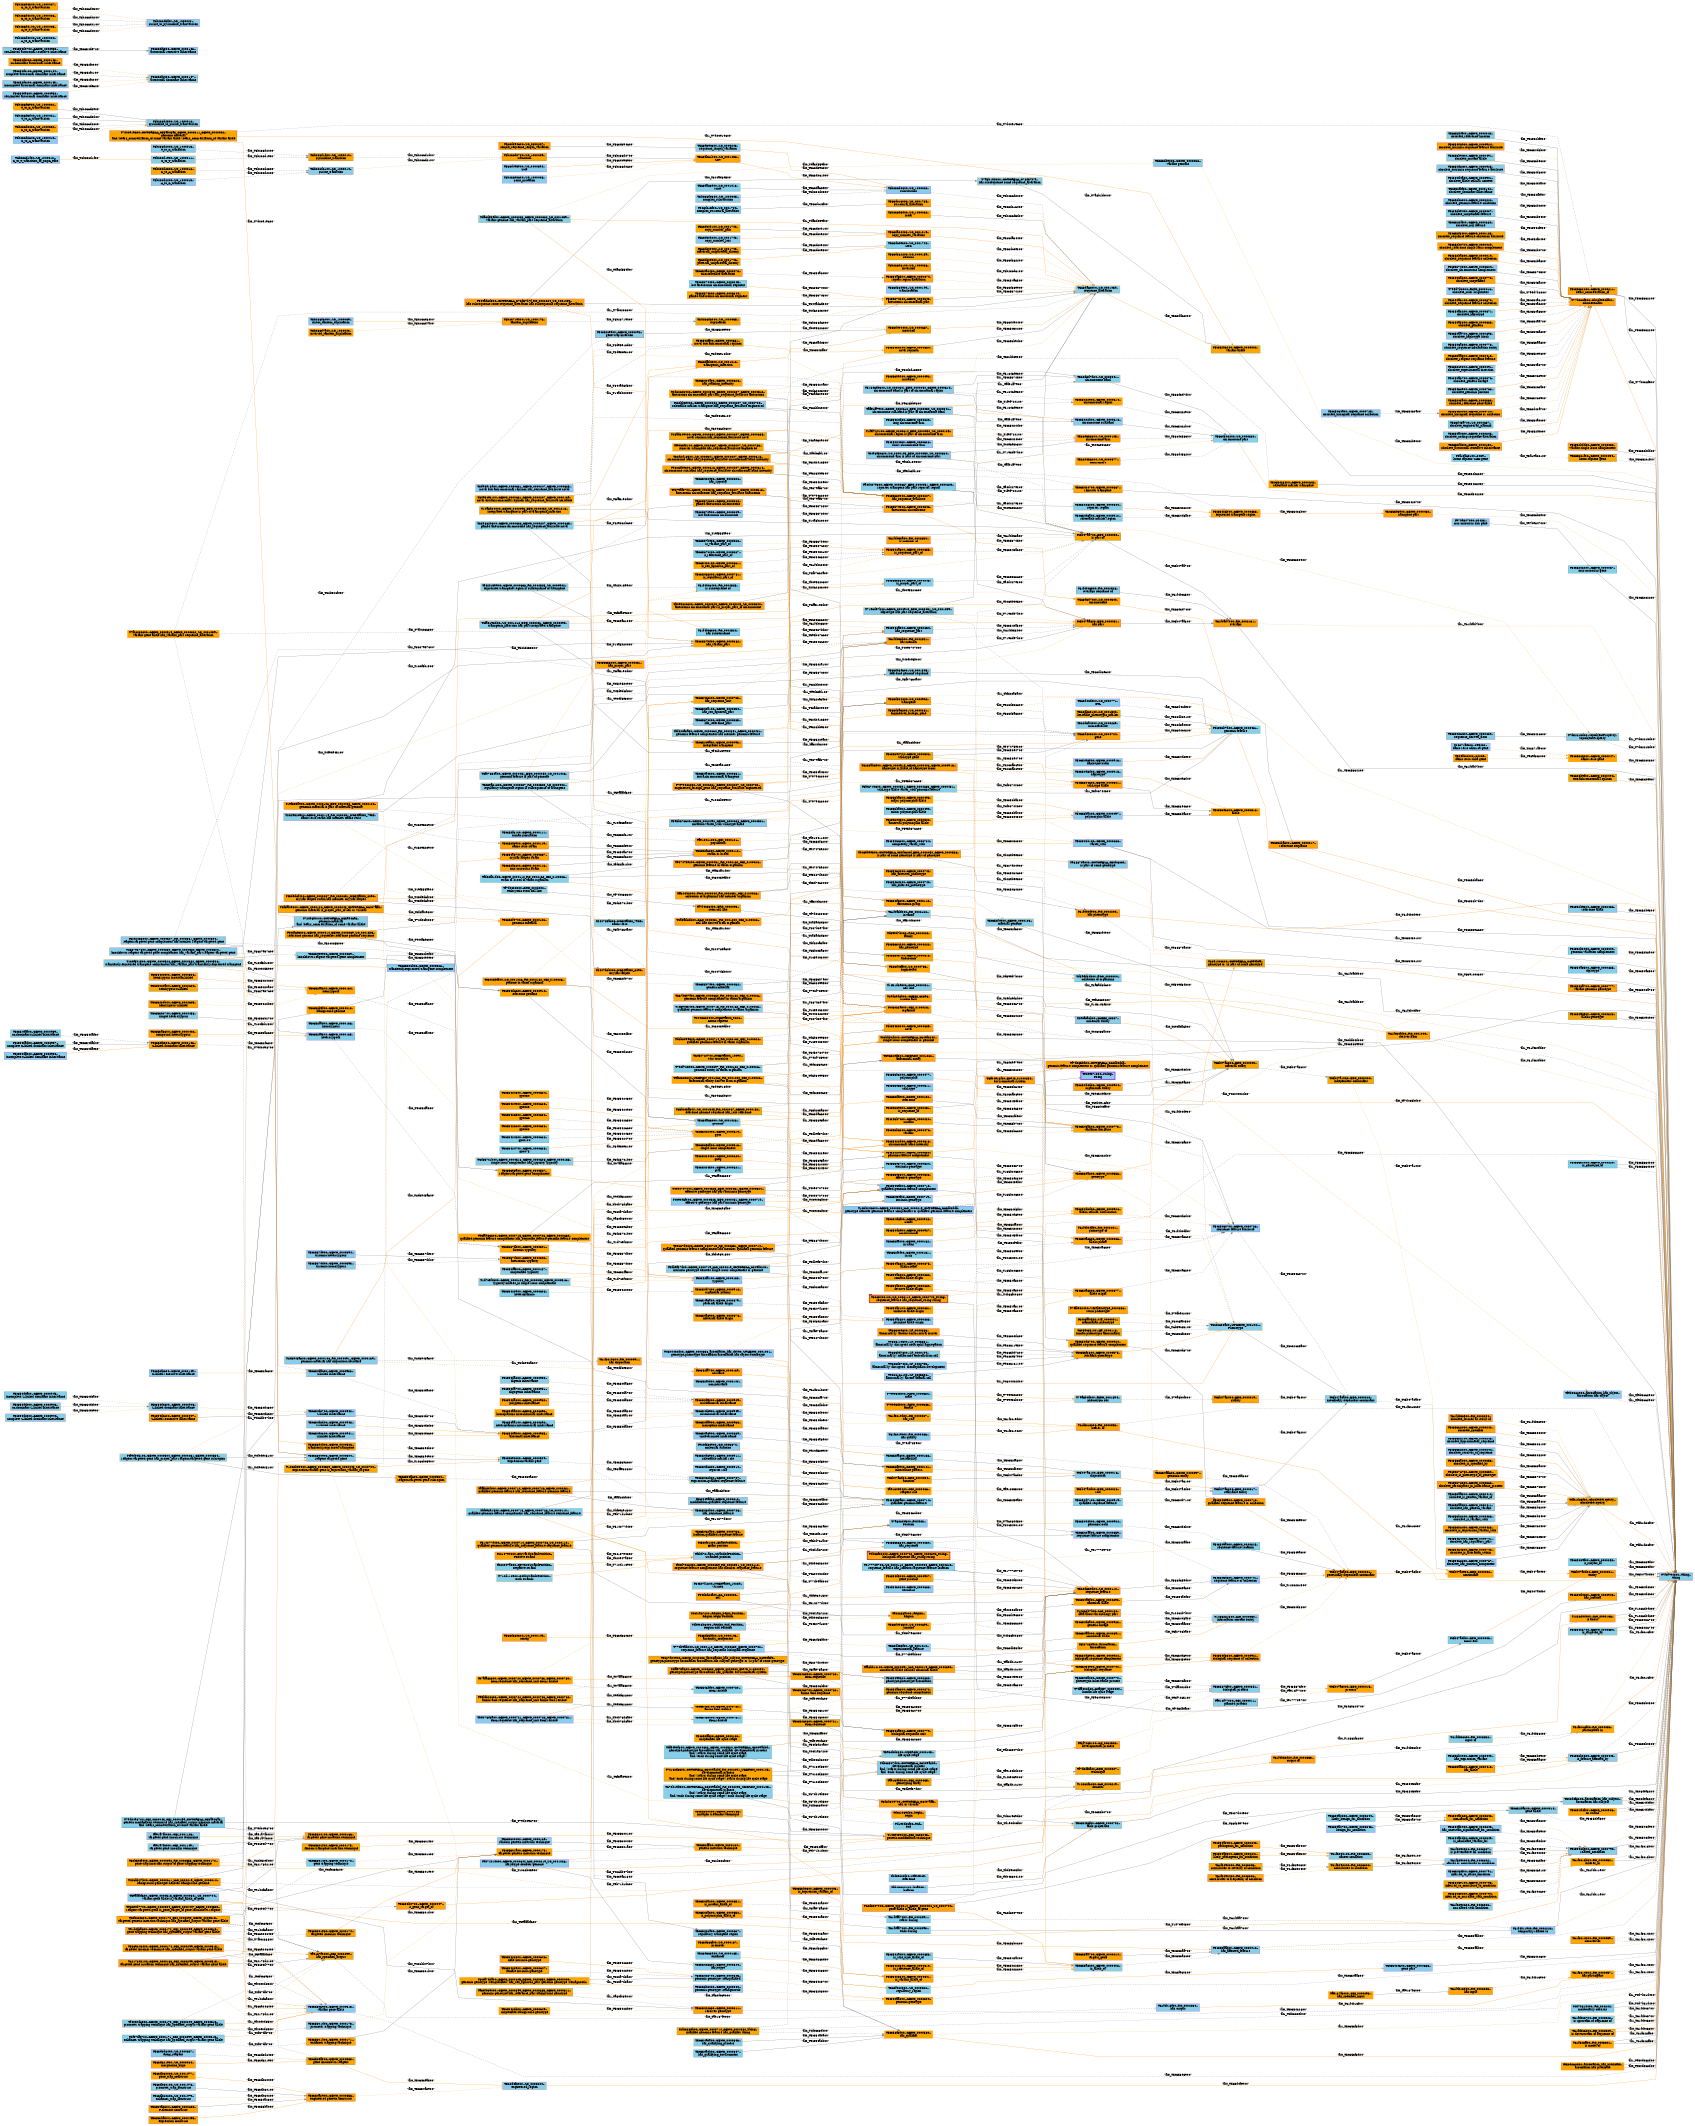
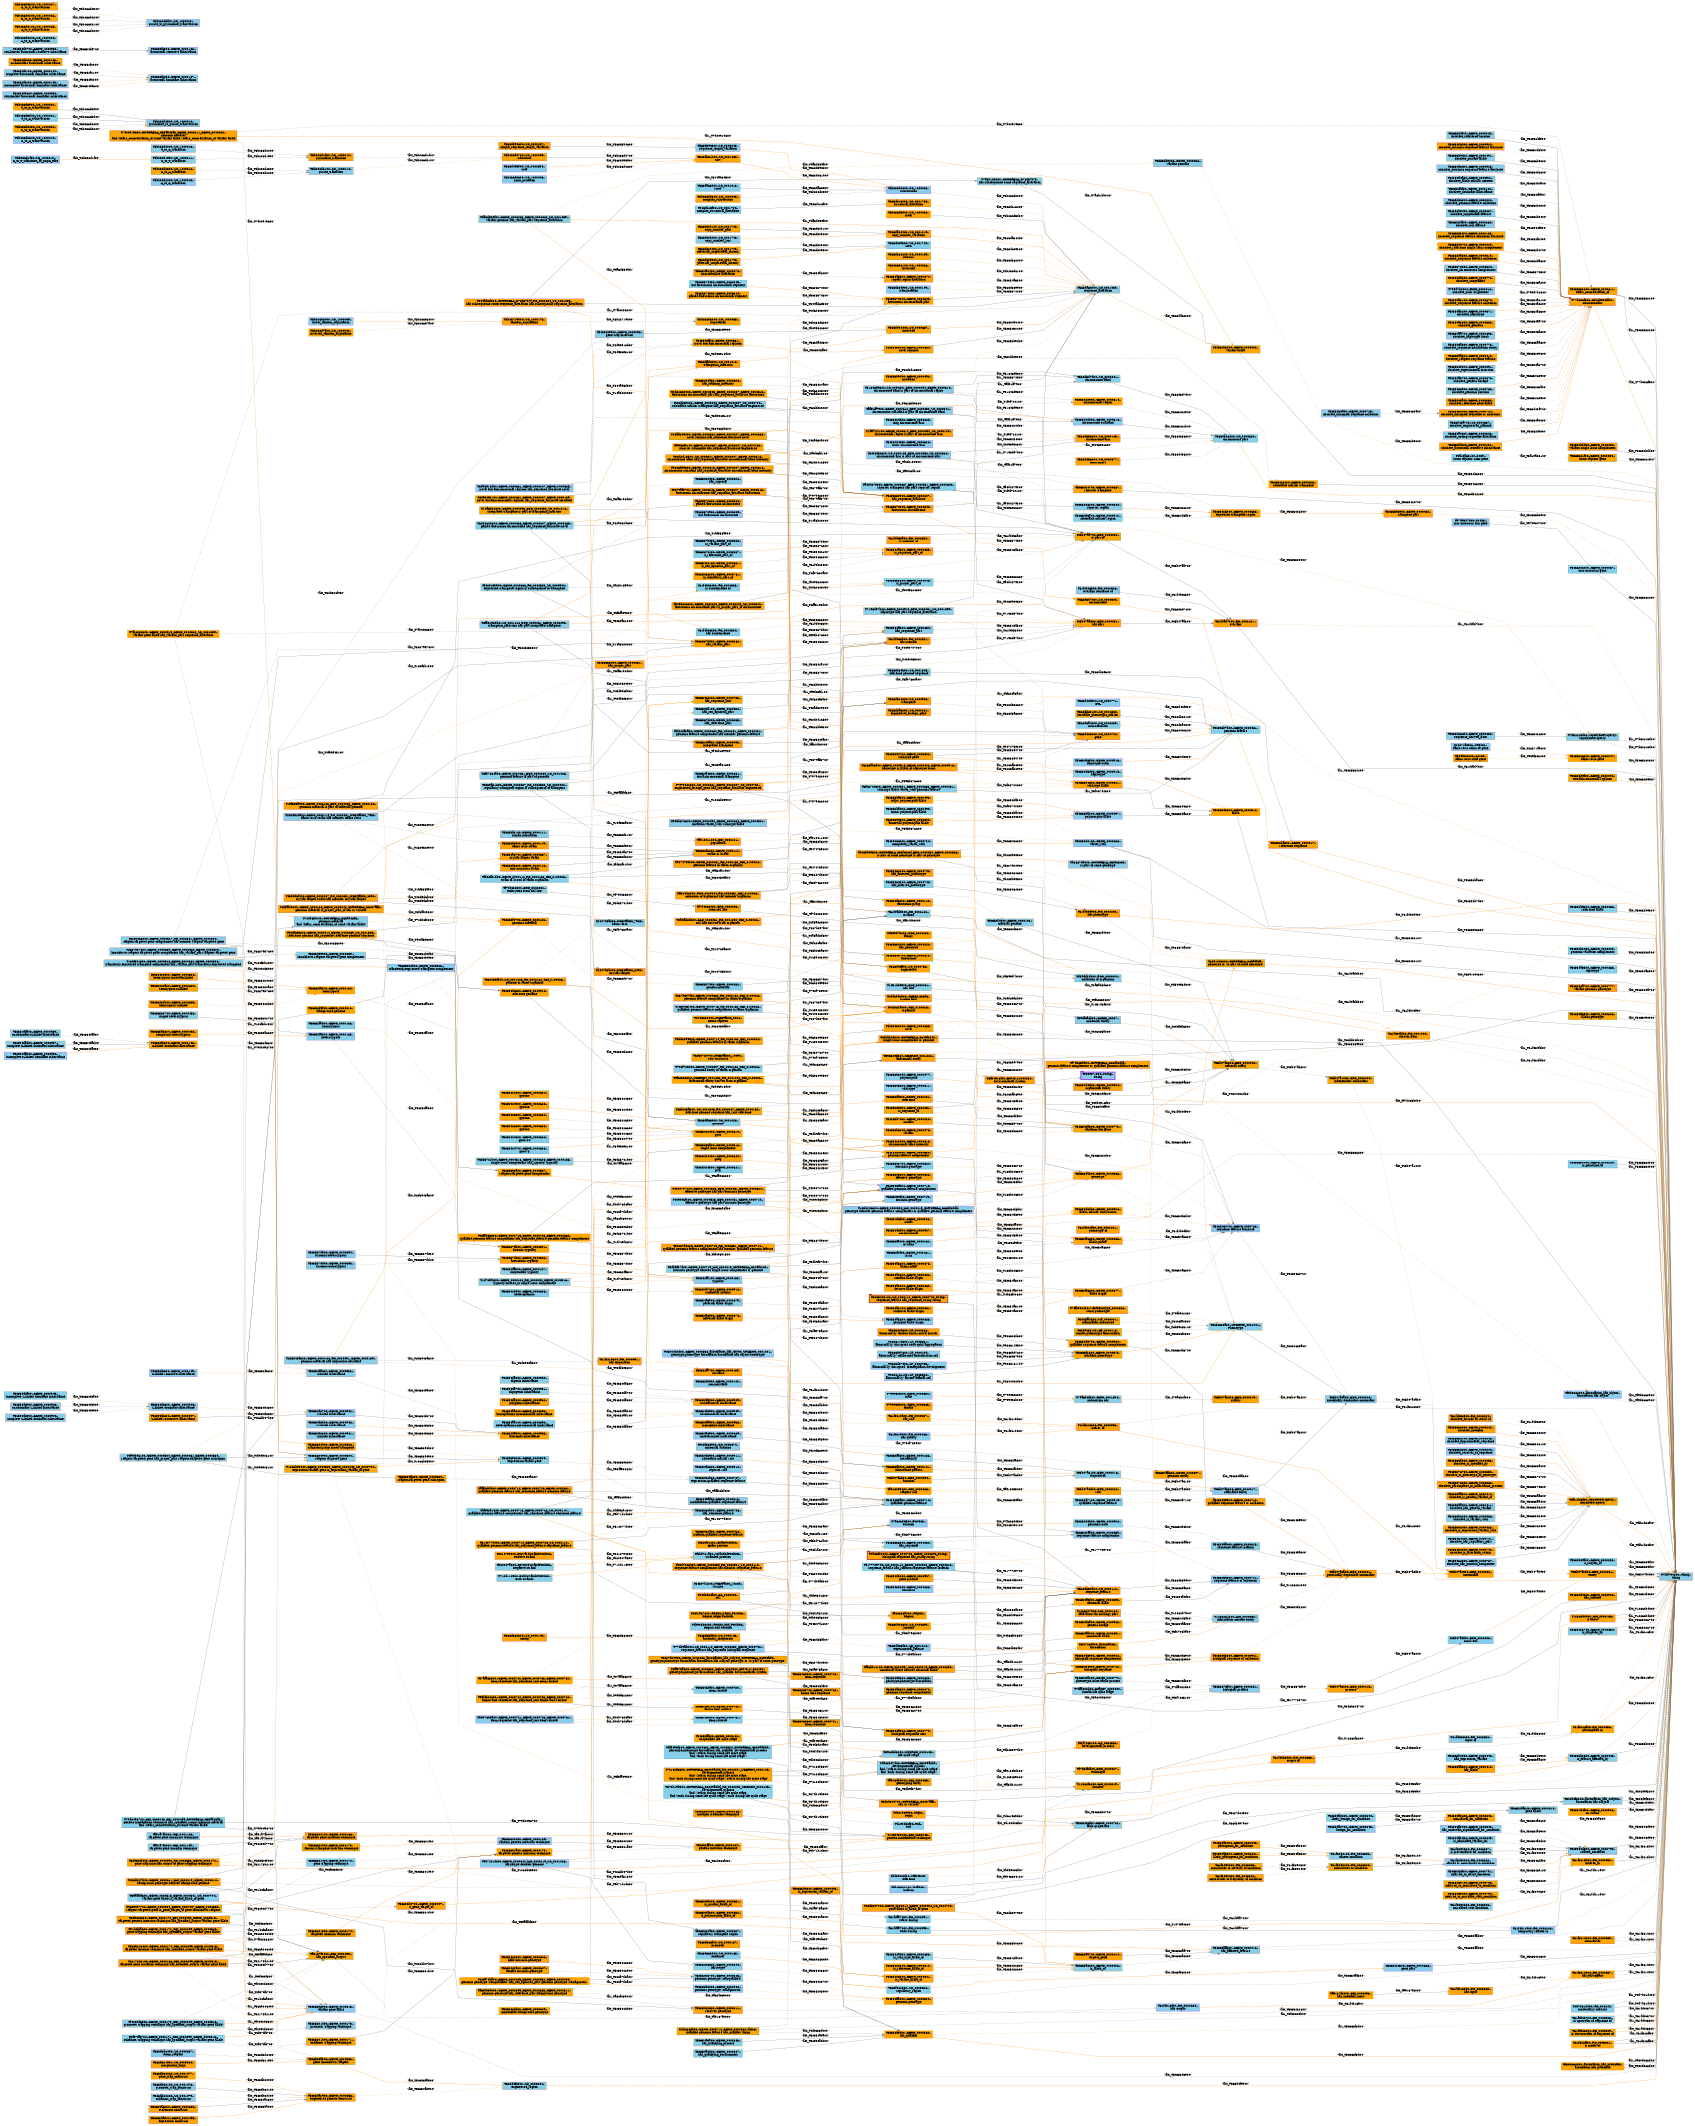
node "T8b236d0300::SO_1000005:: complex_substitution": fillcolor skyblue -> orange
node "T5c353aa300::GENO_0000410:: obsolete_is_genetic_variant_of": fillcolor skyblue -> orange
node "Ta912f77000::OBI_0000011:: planned process": removed
